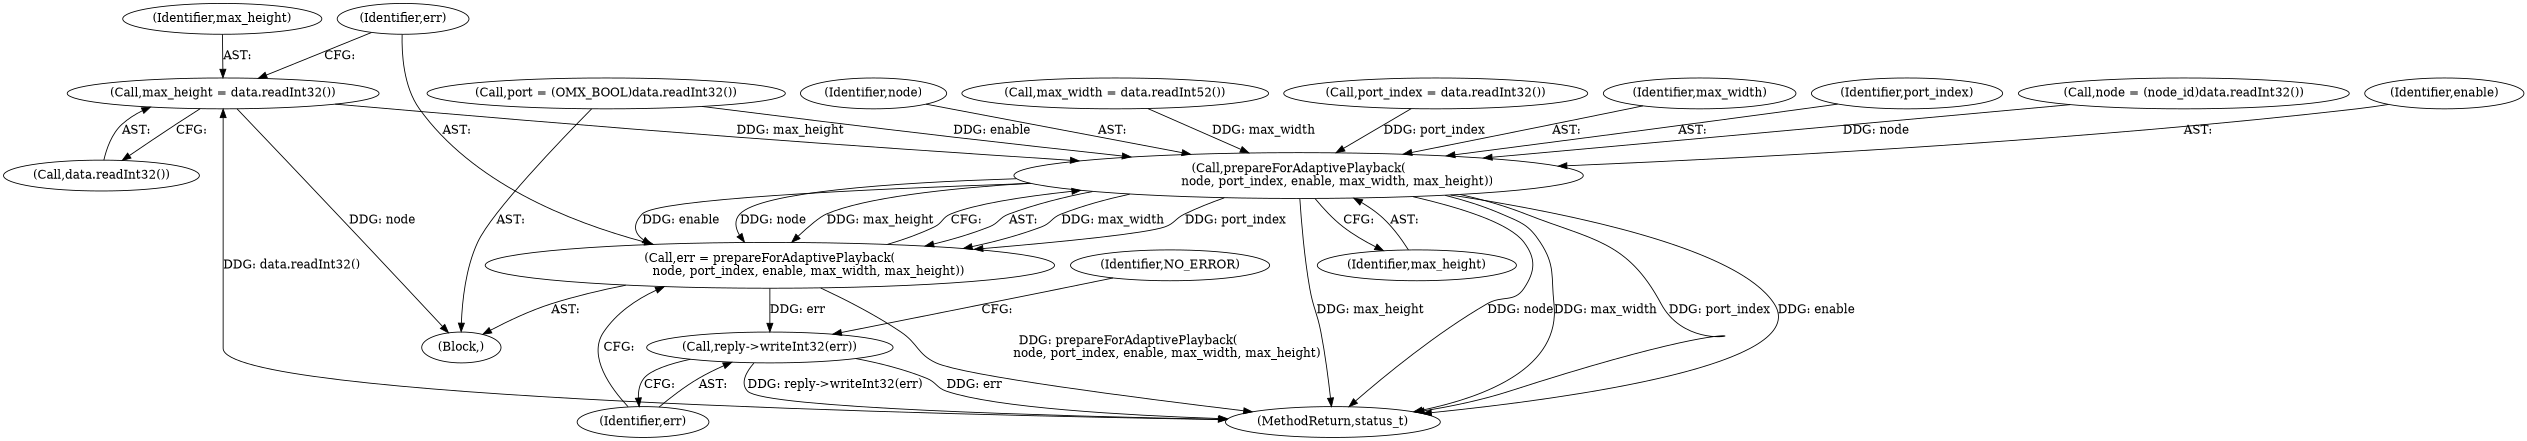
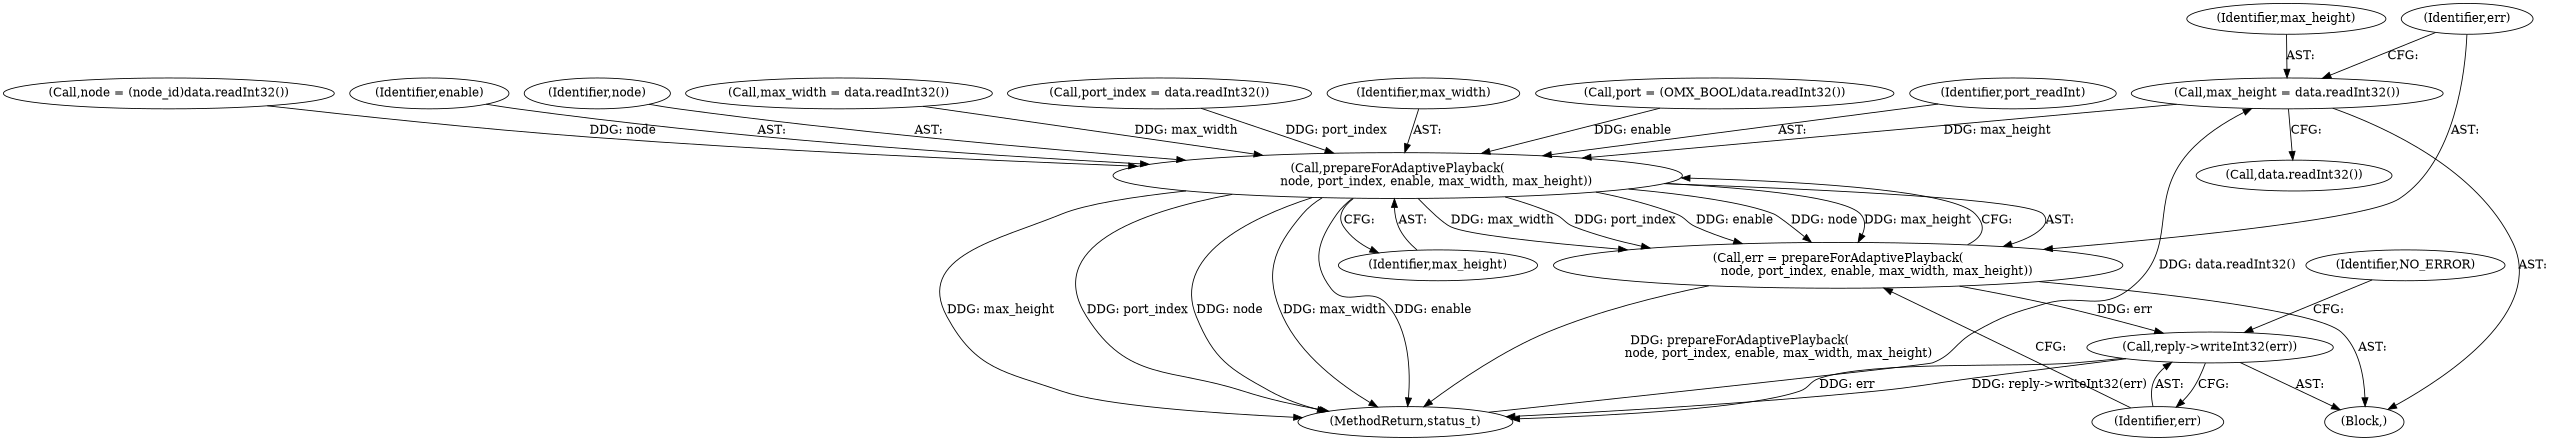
node "(Call,max_width = data.readInt52())": label "(Call,max_width = data.readInt52())" -> "(Call,max_width = data.readInt32())"
node "(Identifier,port_index)": label "(Identifier,port_index)" -> "(Identifier,port_readInt)"
edge "(Call,data.readInt32())" -> "(Call,max_height = data.readInt32())": removed, label "AST:"
edge "(Call,port = (OMX_BOOL)data.readInt32())" -> "(Block,)": now "(Call,reply->writeInt32(err))" -> "(Block,)"
edge "(Call,max_height = data.readInt32())" -> "(Block,)": label "DDG: node" -> "AST: "
